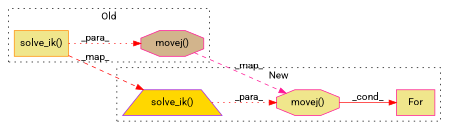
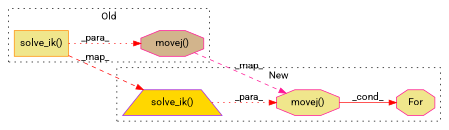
node "For": shape box -> octagon
